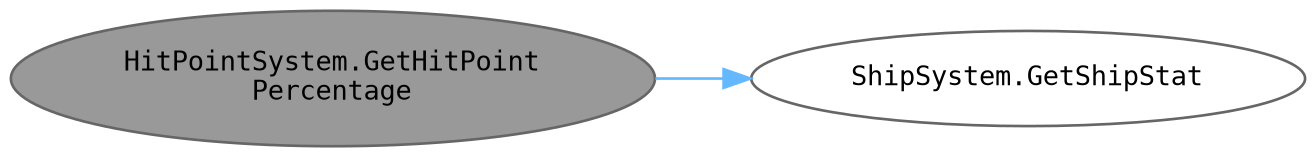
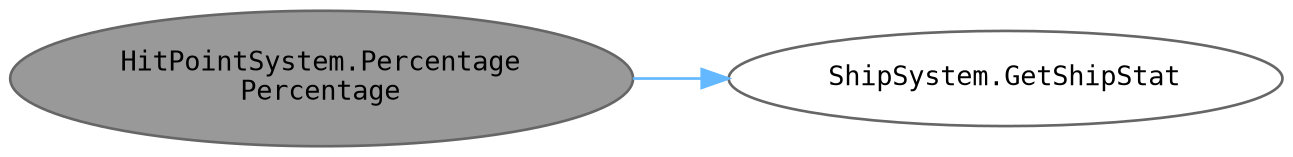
node "HitPointSystem.GetHitPoint Percentage": label "HitPointSystem.GetHitPoint Percentage" -> "HitPointSystem.Percentage Percentage"
